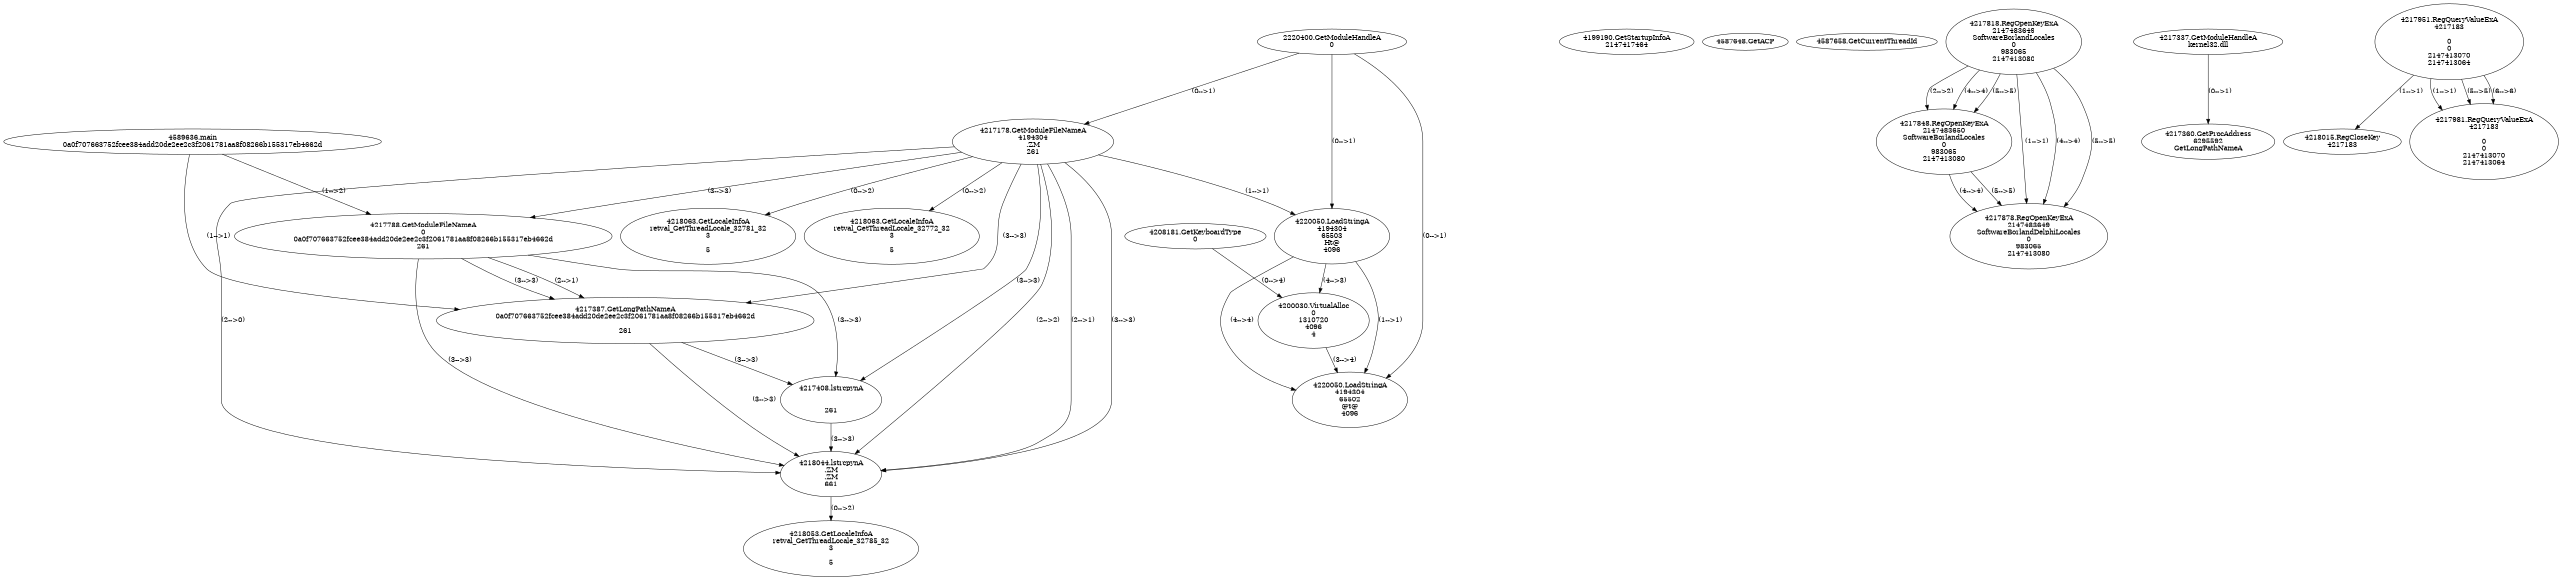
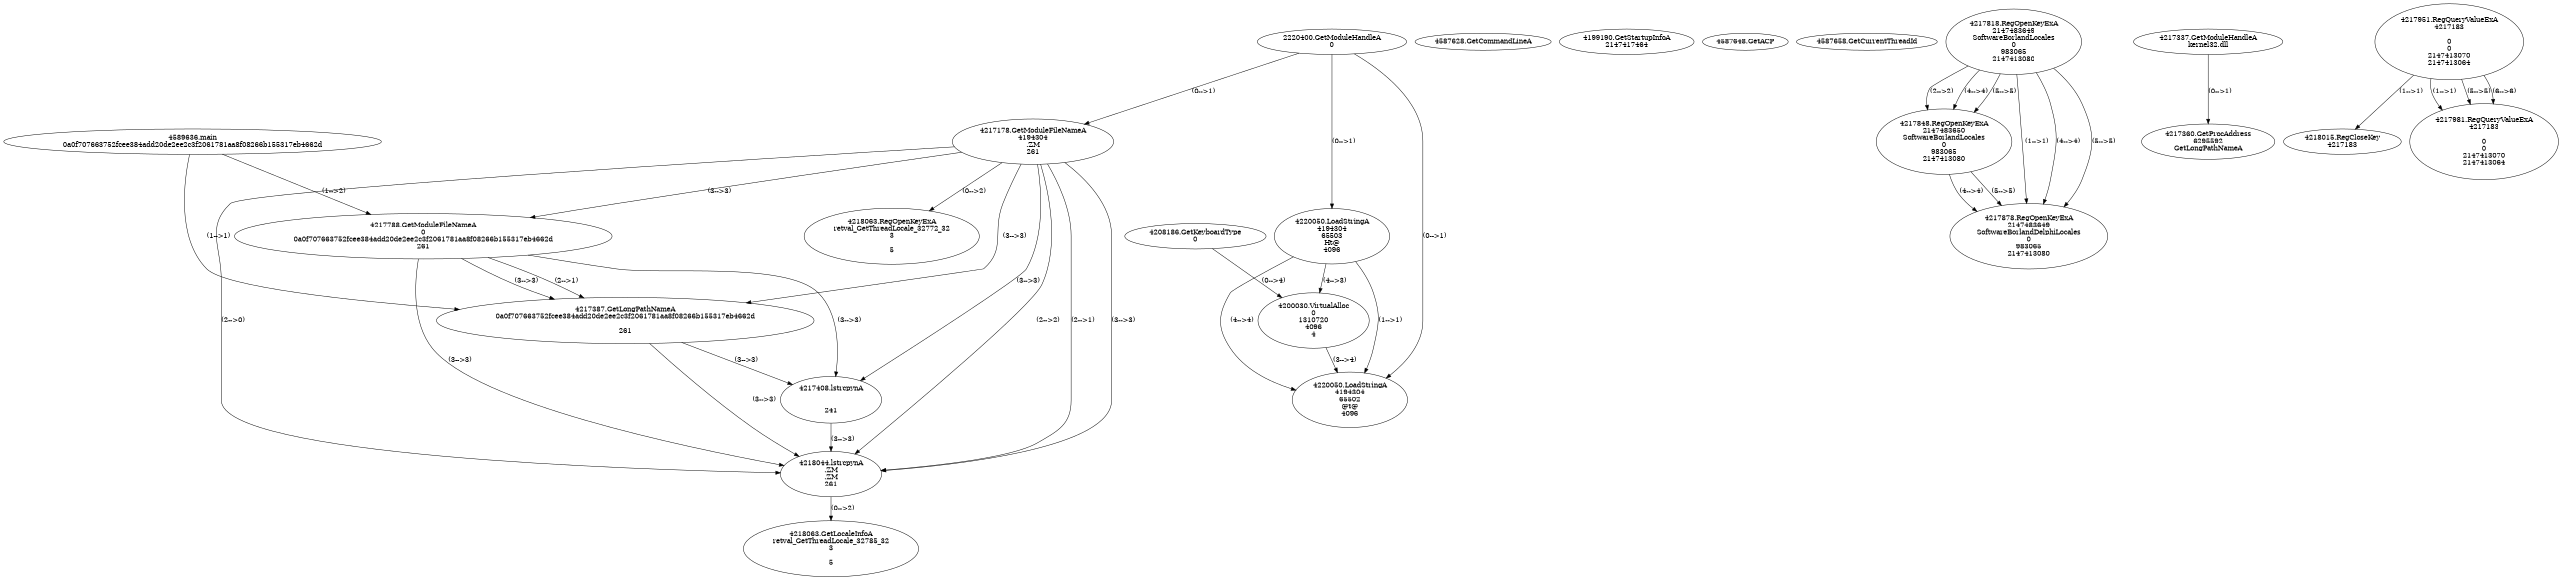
node "4587628.GetCommandLineA": added
edge "4217178.GetModuleFileNameA 4194304 .ZM 261" -> "4220050.LoadStringA 4194304 65503 Ht@ 4096": removed, label "(1-->1)"
node "4218063.GetLocaleInfoA retval_GetThreadLocale_32781_32 3 5": removed
node "4218063.GetLocaleInfoA retval_GetThreadLocale_32772_32 3 5": label "4218063.GetLocaleInfoA retval_GetThreadLocale_32772_32 3 5" -> "4218063.RegOpenKeyExA retval_GetThreadLocale_32772_32 3 5"
node "4208181.GetKeyboardType 0": label "4208181.GetKeyboardType 0" -> "4208186.GetKeyboardType 0"
node "4217408.lstrcpynA 261": label "4217408.lstrcpynA 261" -> "4217408.lstrcpynA 241"
node "4218044.lstrcpynA .ZM .ZM 661": label "4218044.lstrcpynA .ZM .ZM 661" -> "4218044.lstrcpynA .ZM .ZM 261"
node "4218053.GetLocaleInfoA retval_GetThreadLocale_32785_32 3 5": label "4218053.GetLocaleInfoA retval_GetThreadLocale_32785_32 3 5" -> "4218063.GetLocaleInfoA retval_GetThreadLocale_32785_32 3 5"
